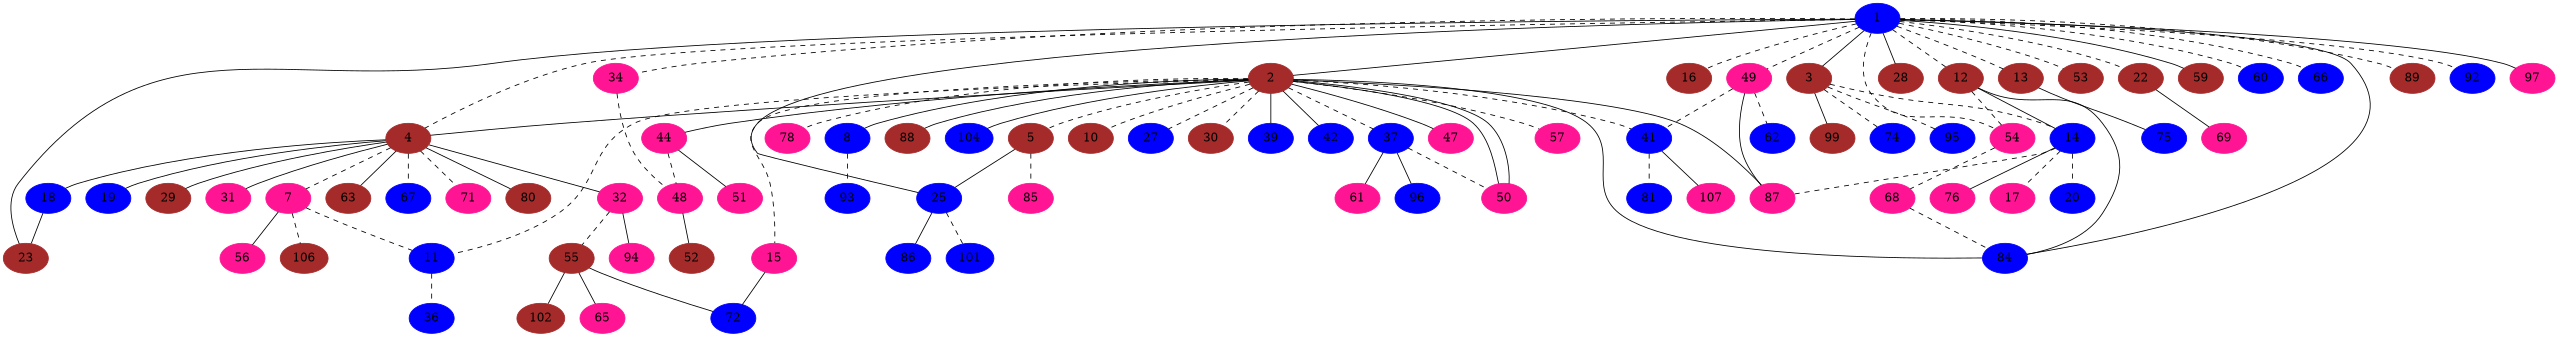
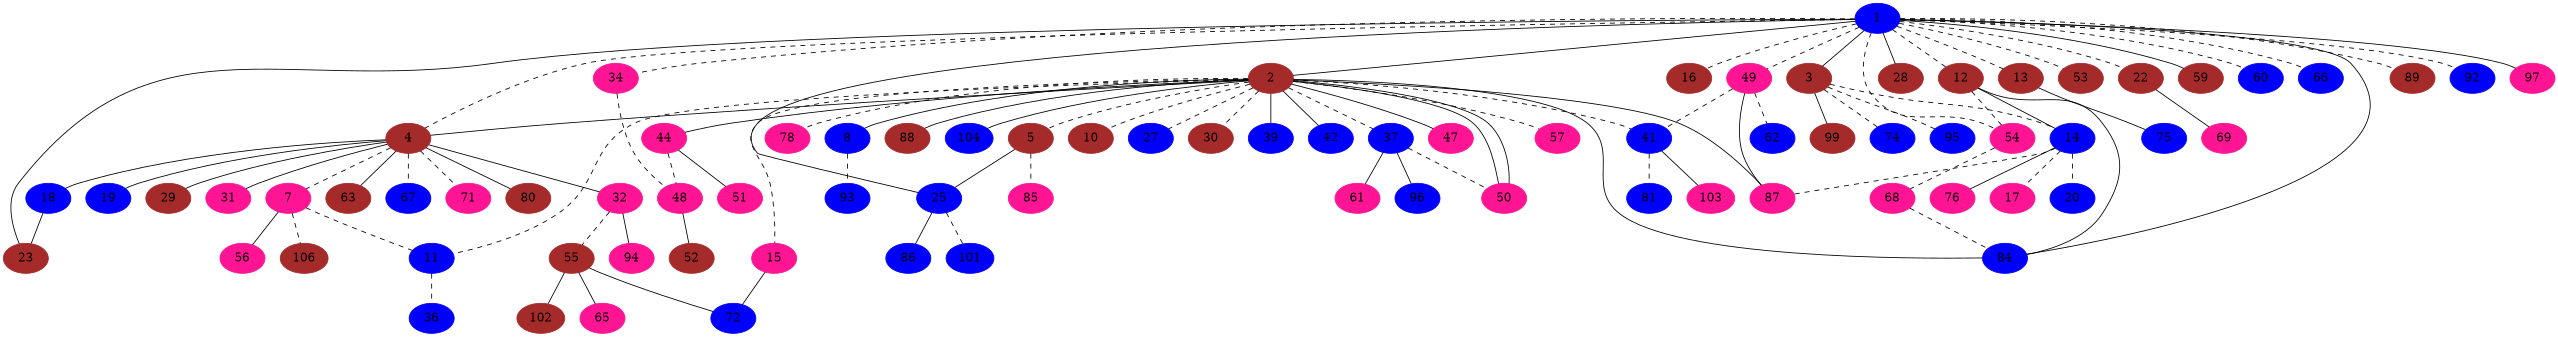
node "107": label "107" -> "103"
